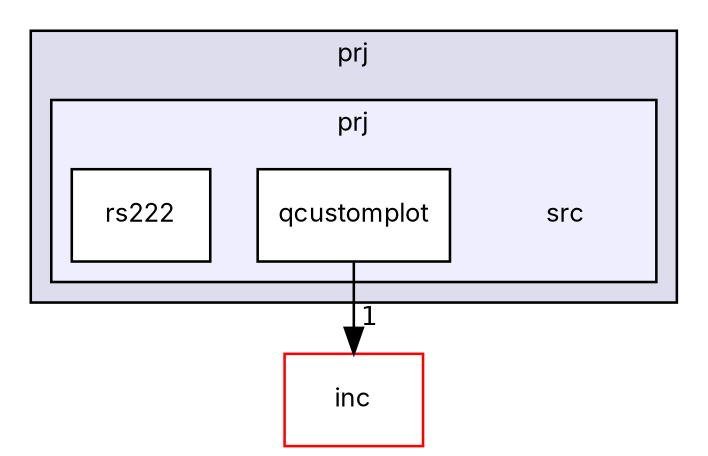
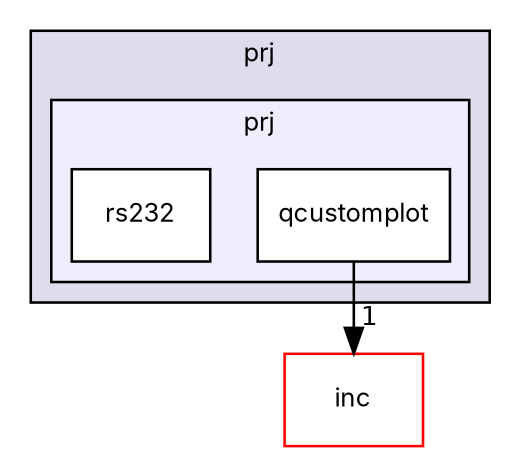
node "rs222": label "rs222" -> "rs232"
node "src": removed
